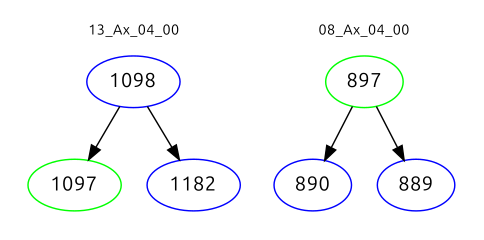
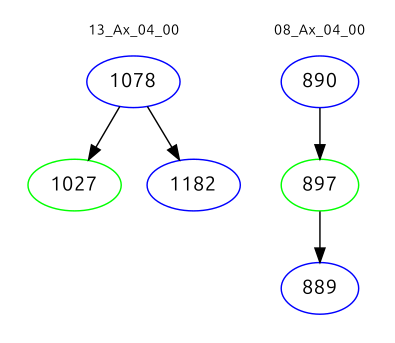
node "1098": label "1098" -> "1078"
edge "897" -> "890": reversed
node "1097": label "1097" -> "1027"
